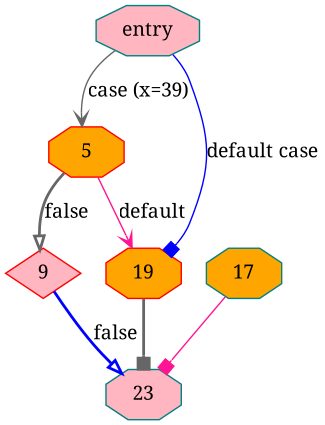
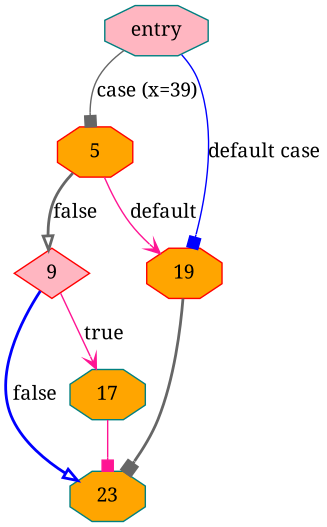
edge "entry" -> "5": arrowhead vee -> box
edge "9" -> "17": added, label "true"
node "23": fillcolor lightpink -> orange
